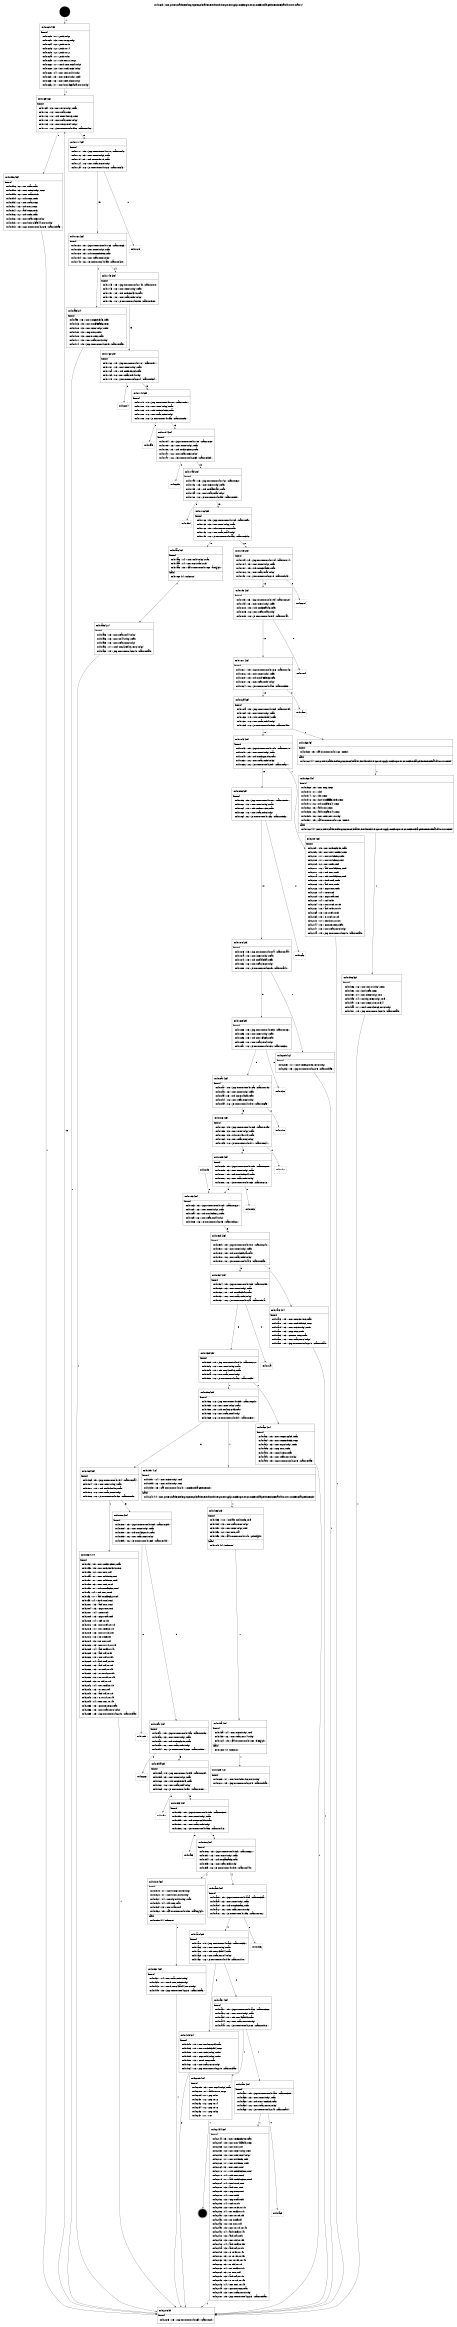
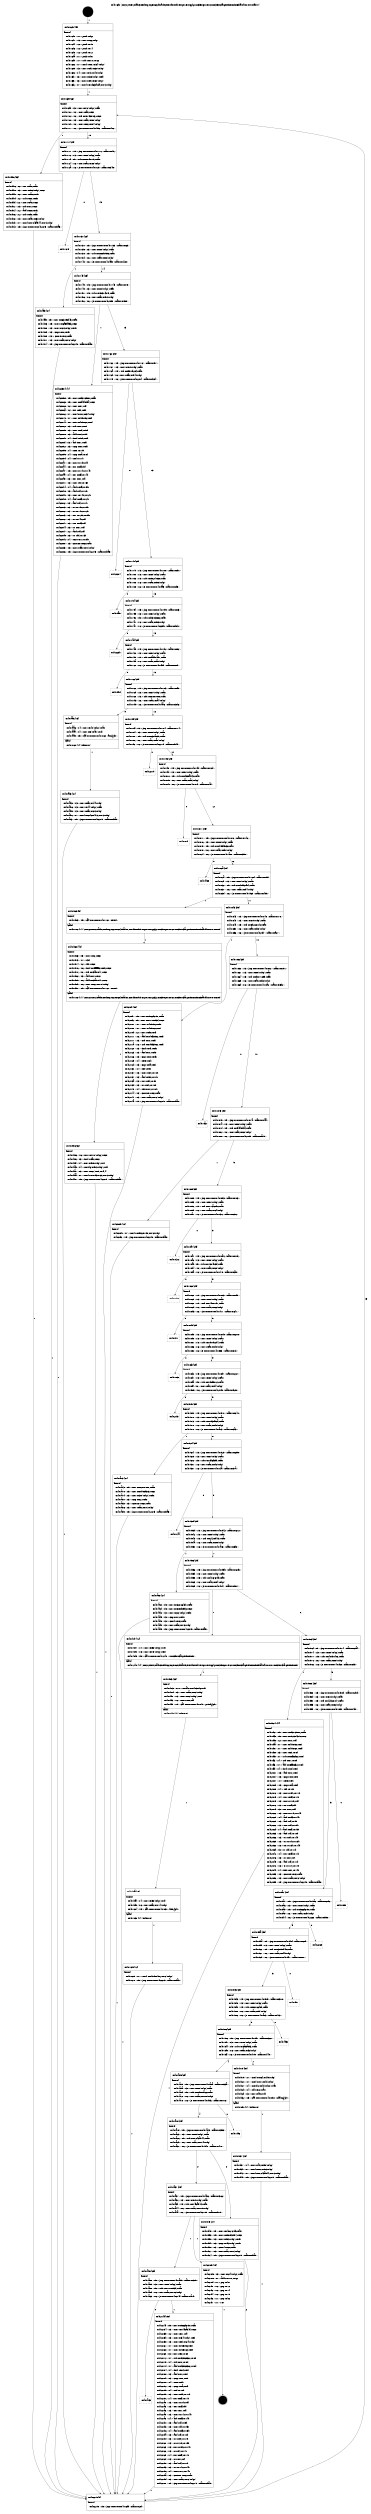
node "0x40205e [141]": added
edge "0x4021f8" -> "0x4018f2 [25]": reversed
edge "0x401c09 [12]" -> "0x402275 [5]": added, label "1"
